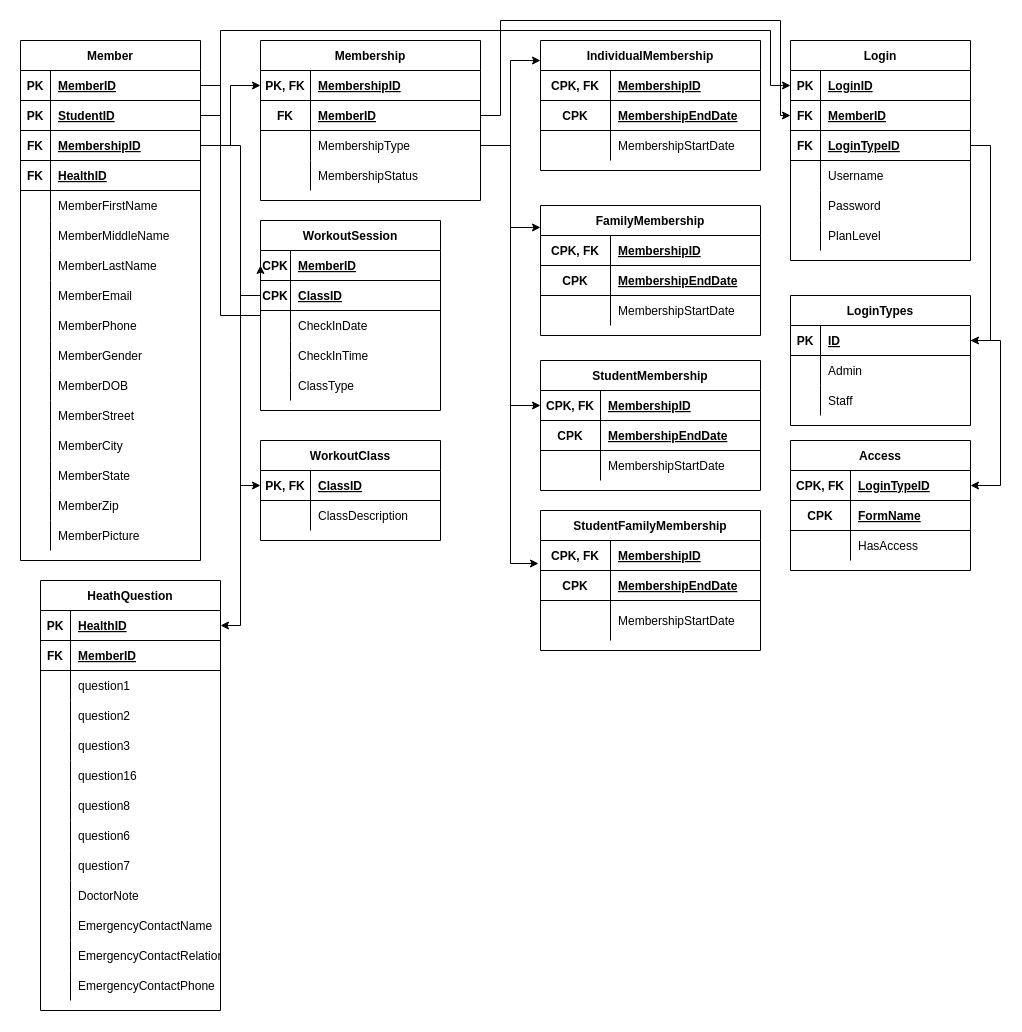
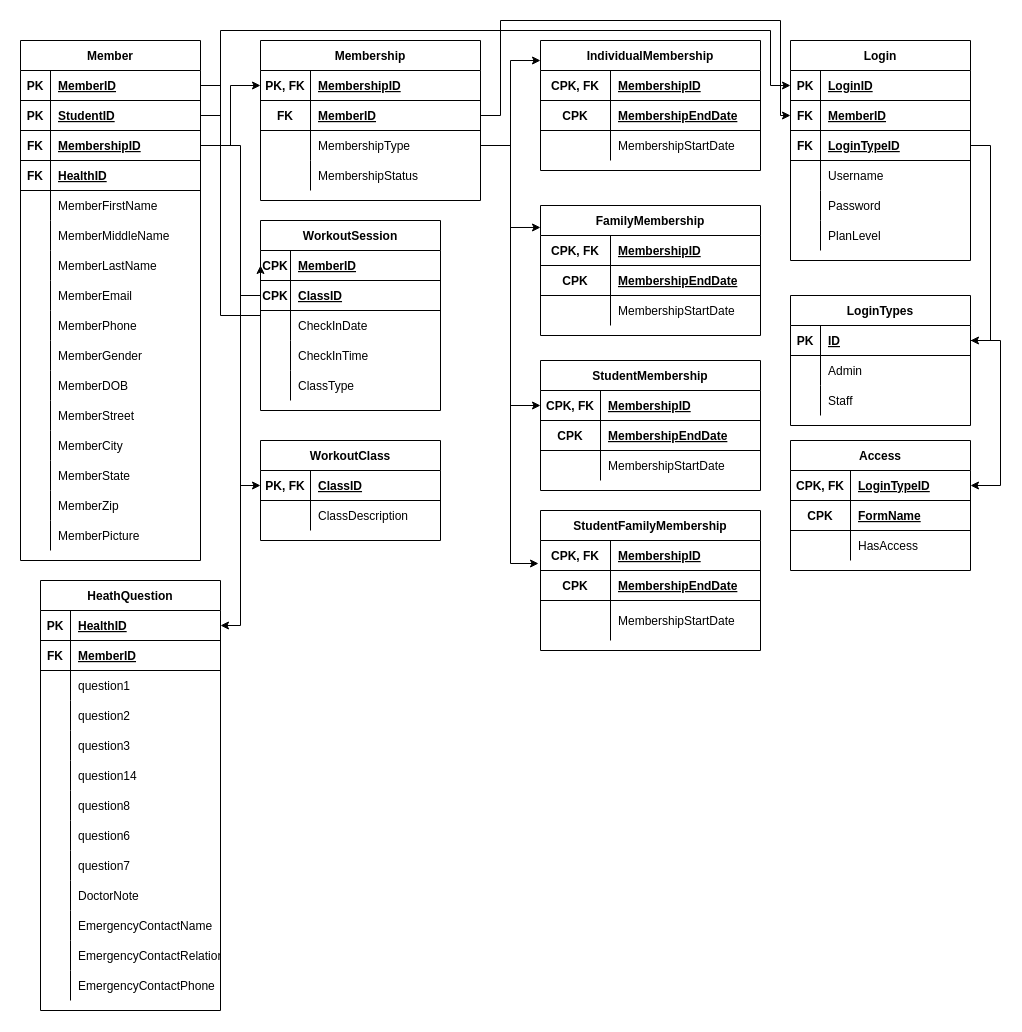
node "question16": label "question16" -> "question14"
